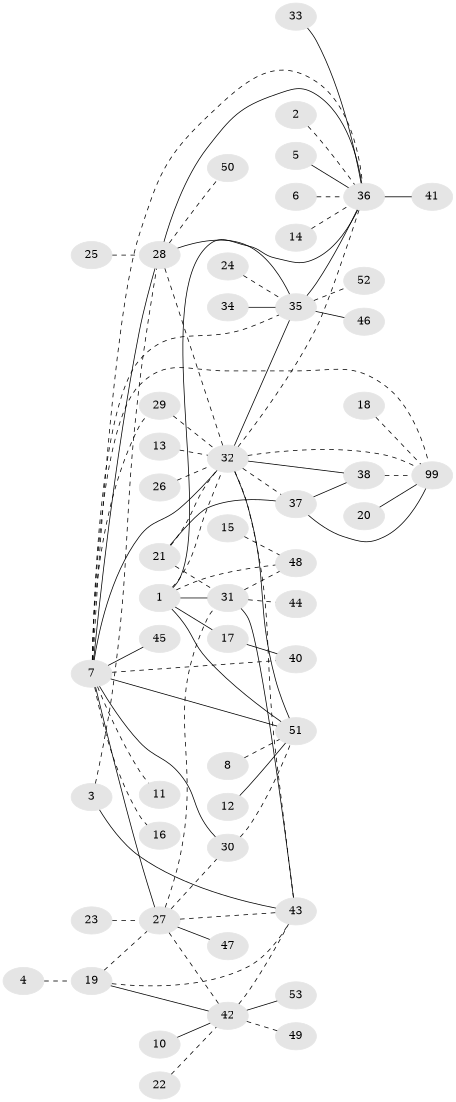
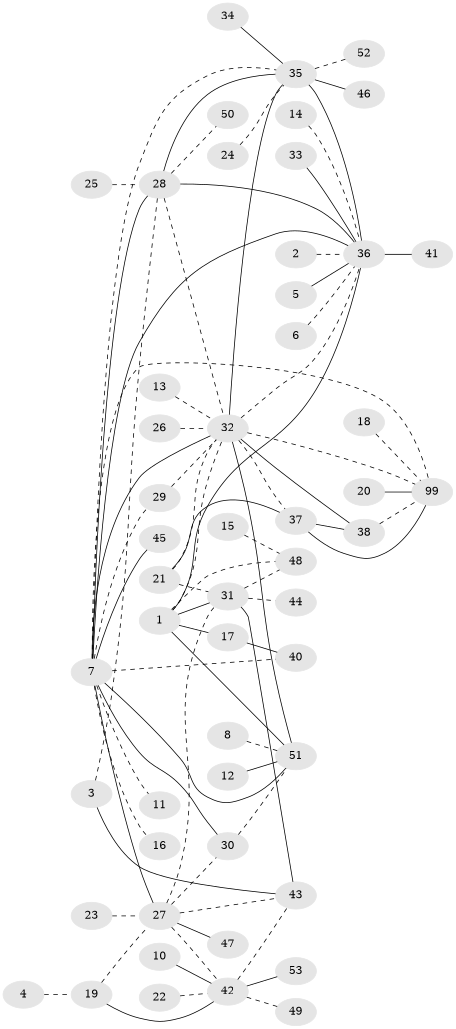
edge "36" -- "7": style dashed -> solid
edge "32" -- "43": removed
edge "43" -- "19": removed
